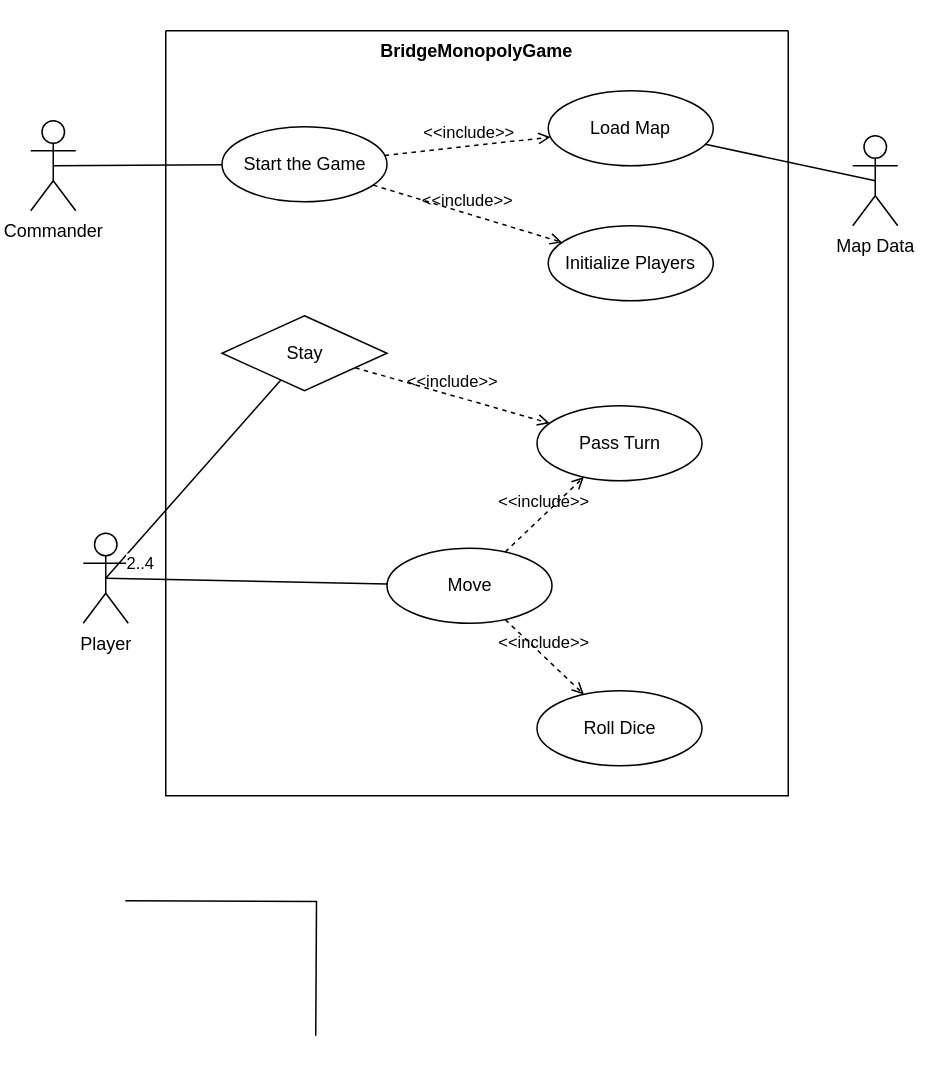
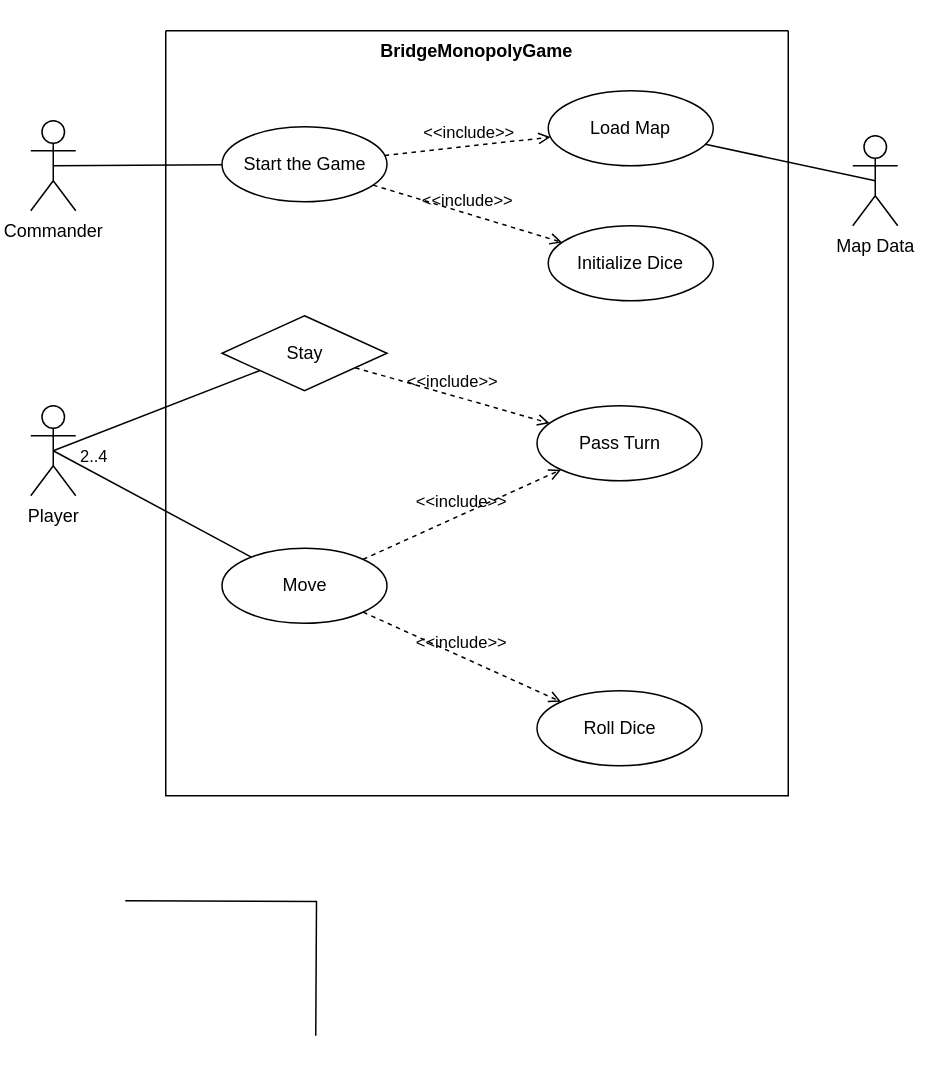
node "Initialize Players": label "Initialize Players" -> "Initialize Dice"
node "Player": moved (106, 578) -> (53, 451)
node "Move": moved (470, 586) -> (305, 586)
